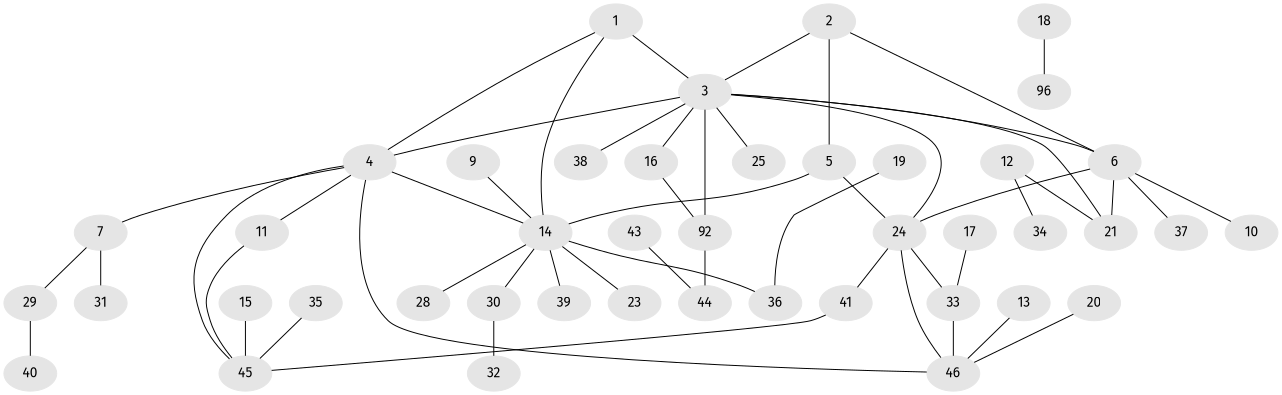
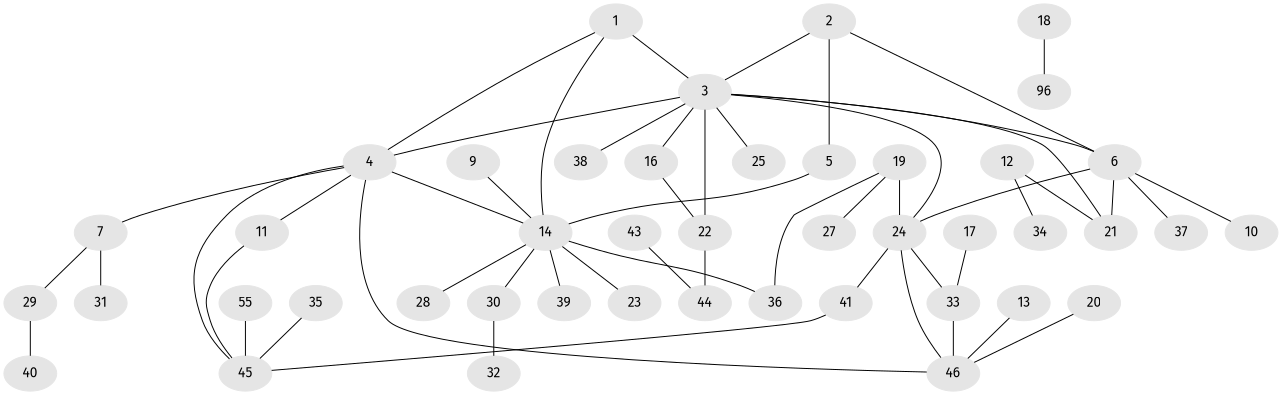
edge "5" -- "24": now "19" -- "24"
node "92": label "92" -> "22"
node "27": added
node "15": label "15" -> "55"
